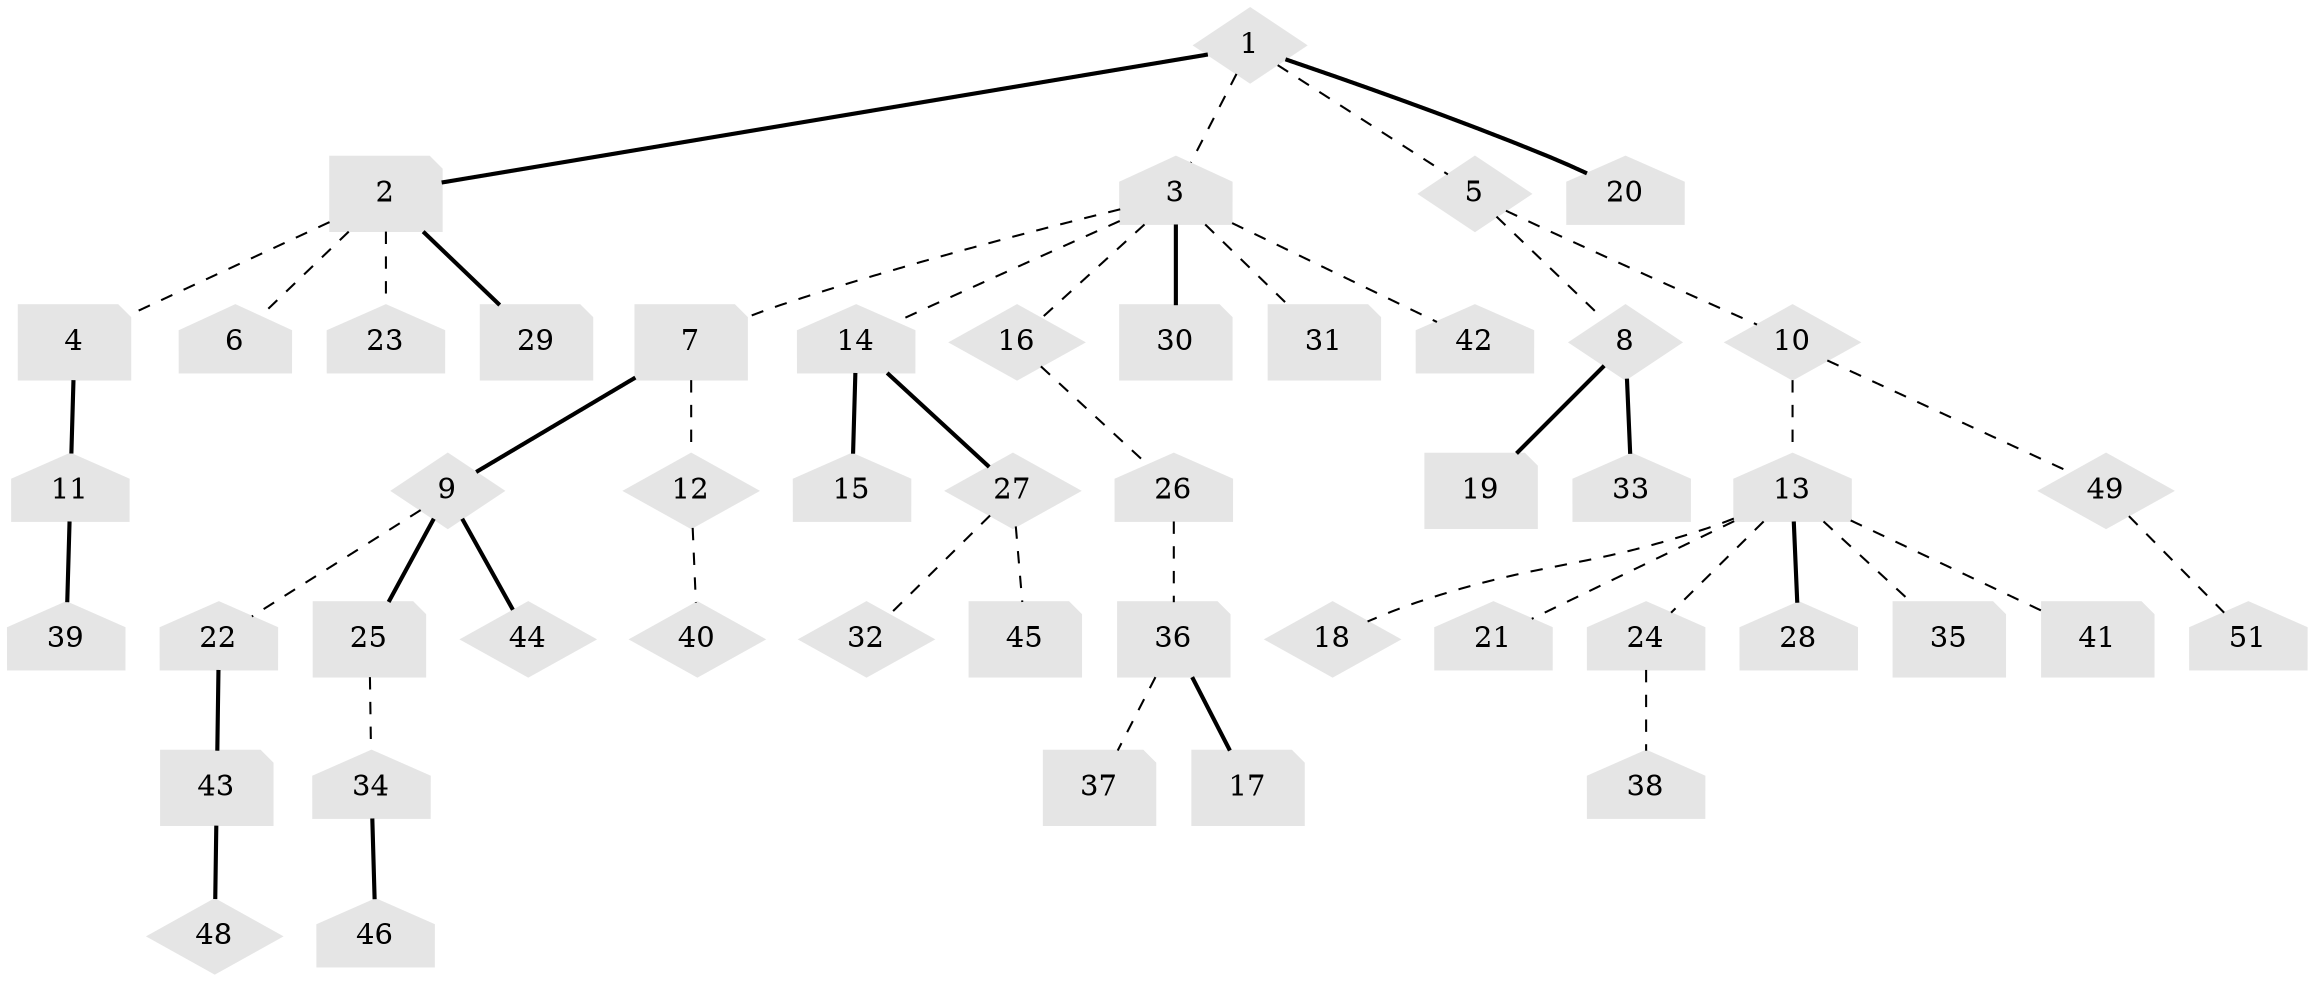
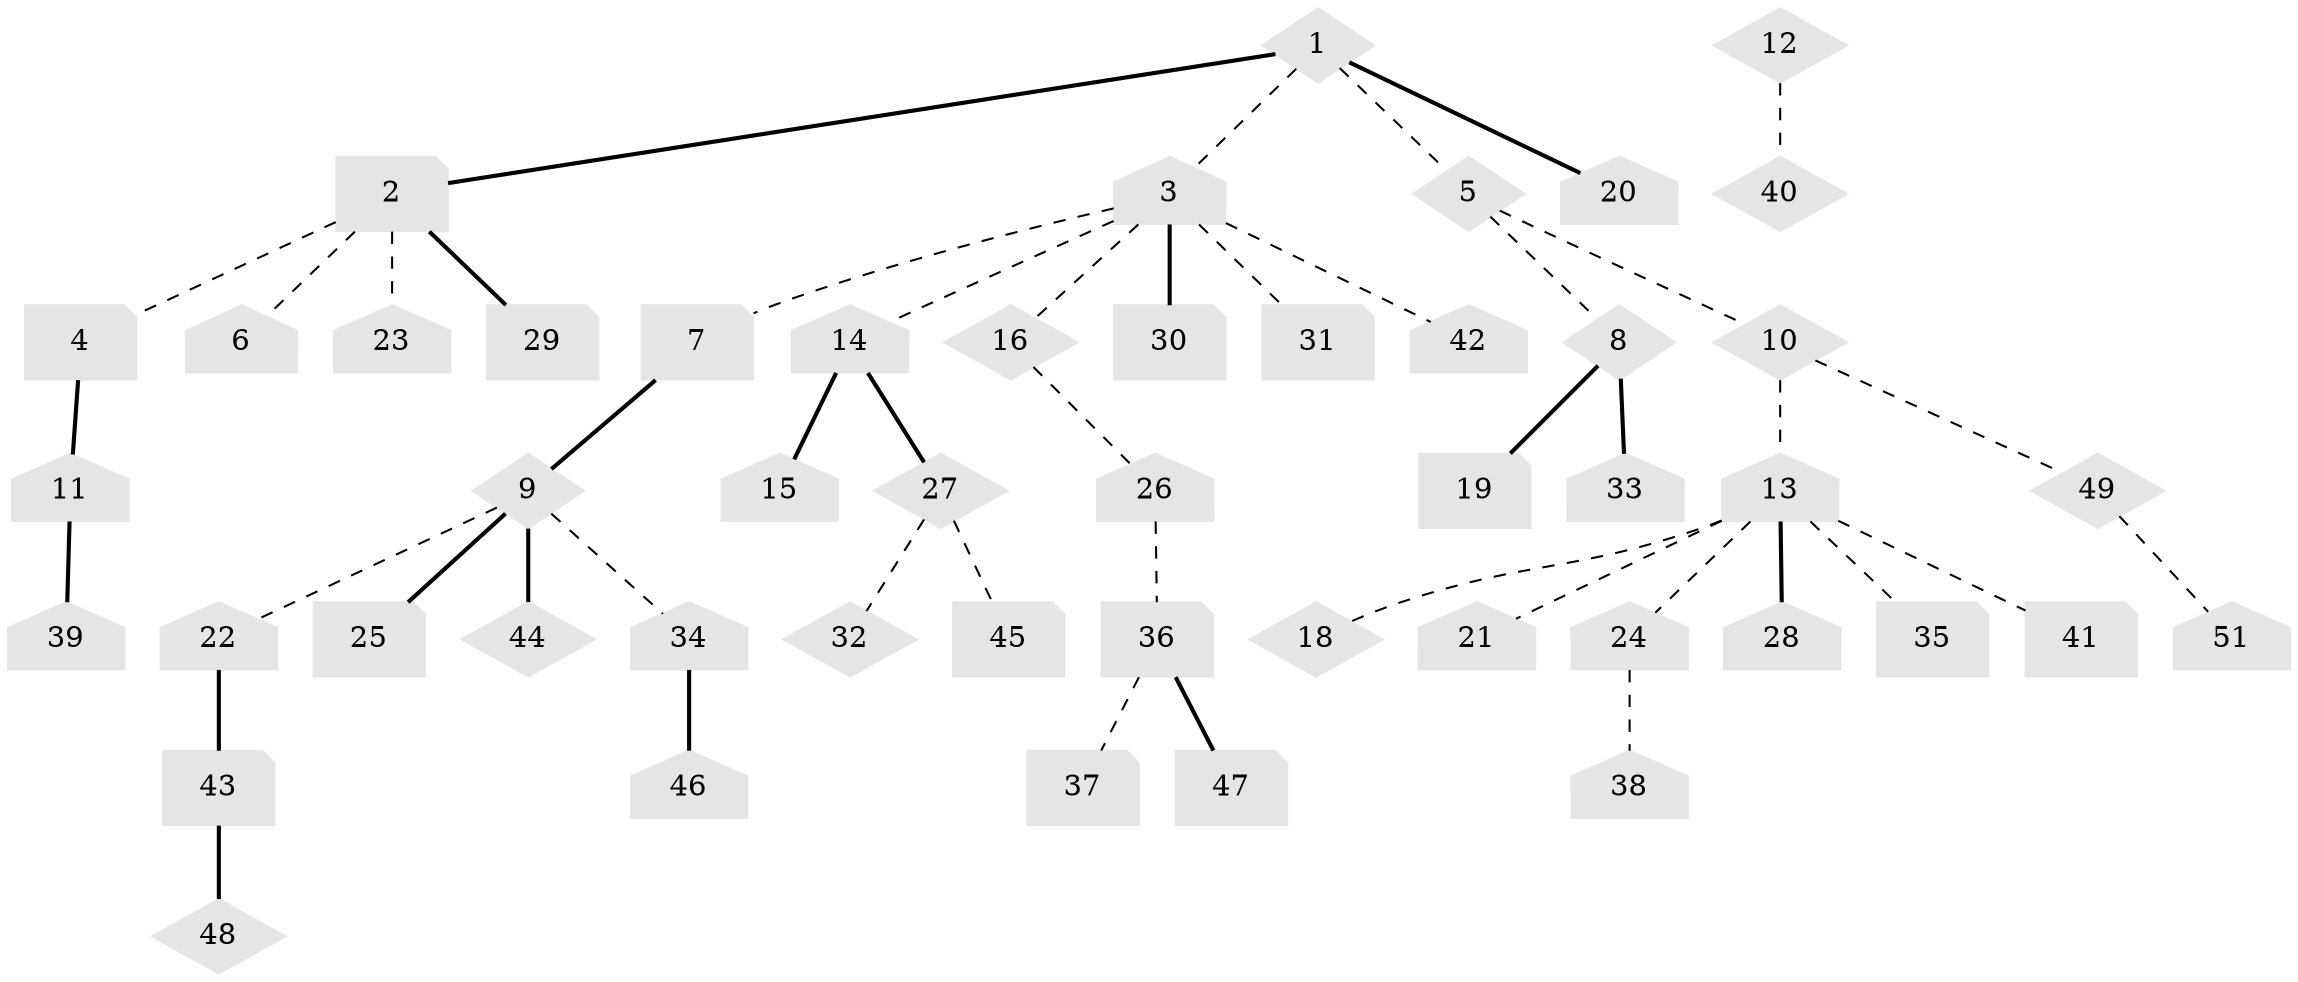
edge "7" -- "12": removed
edge "25" -- "34": now "9" -- "34"
node "17": label "17" -> "47"
